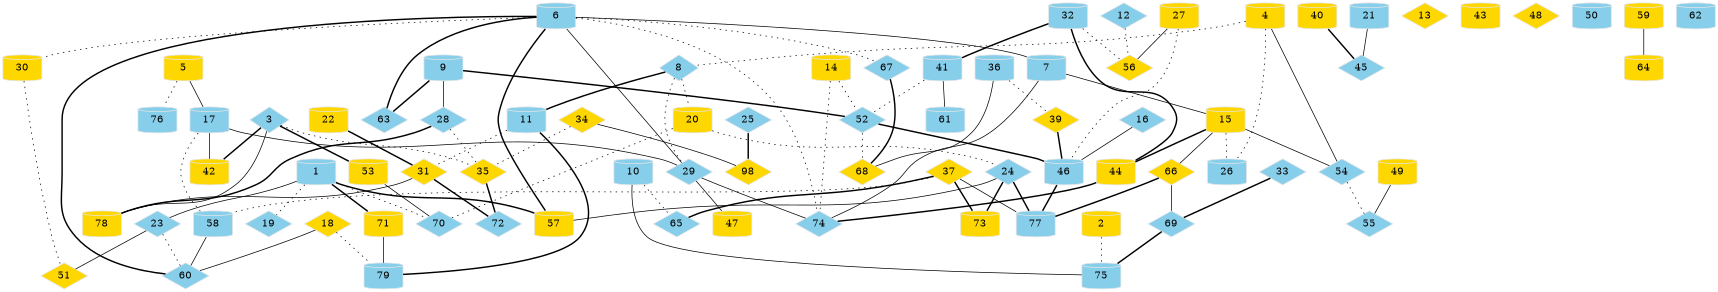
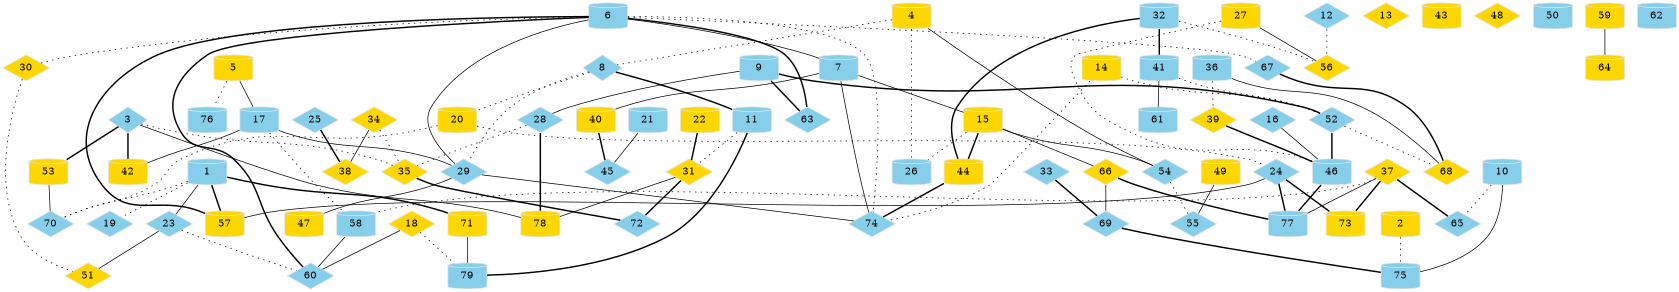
node "30": shape cylinder -> diamond
edge "7" -- "40": added
node "98": label "98" -> "38"
